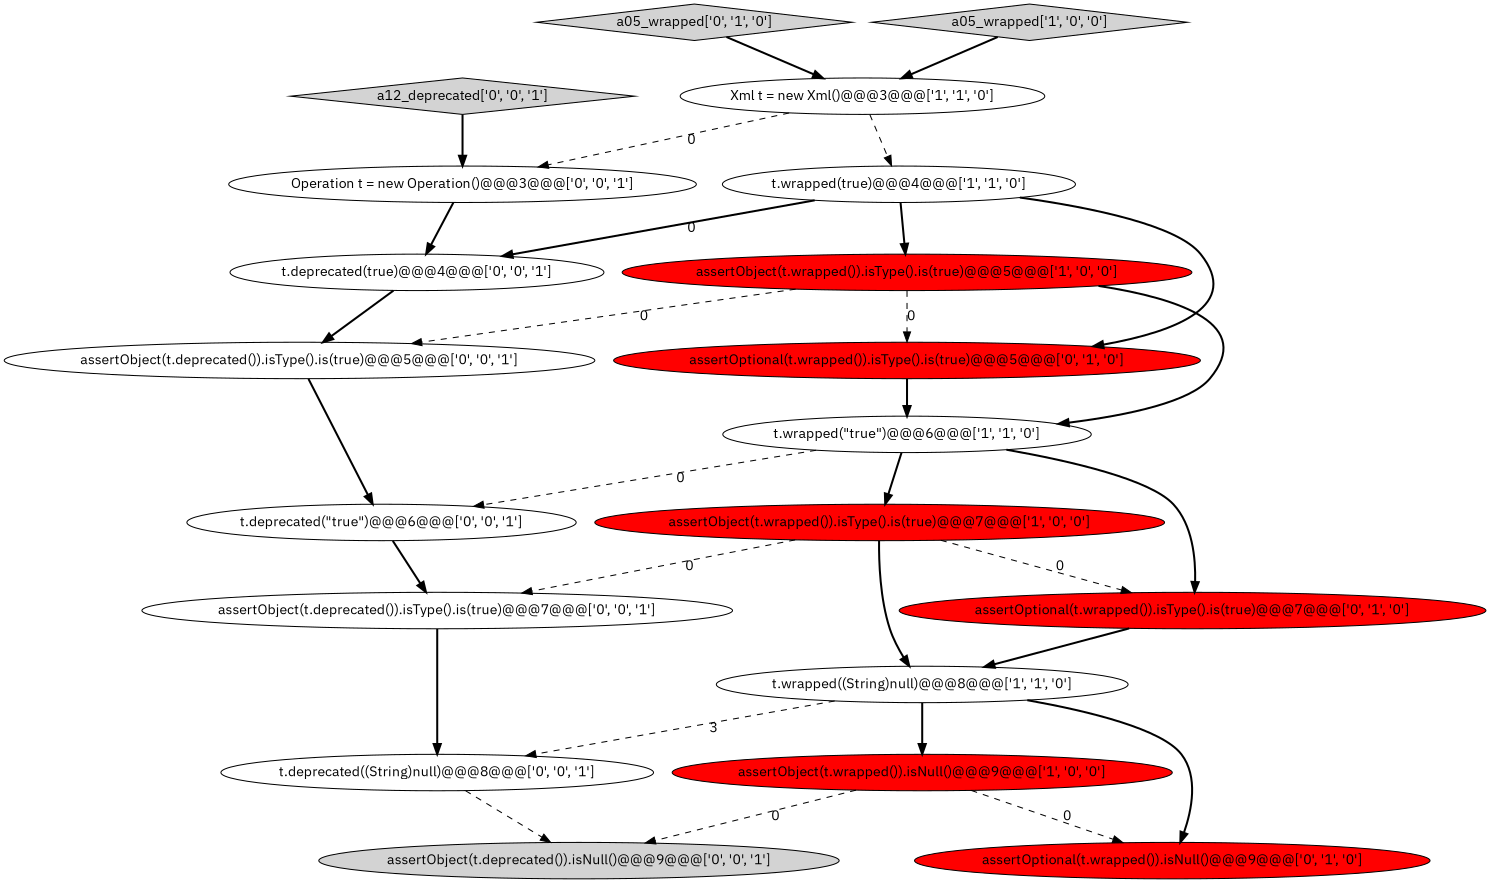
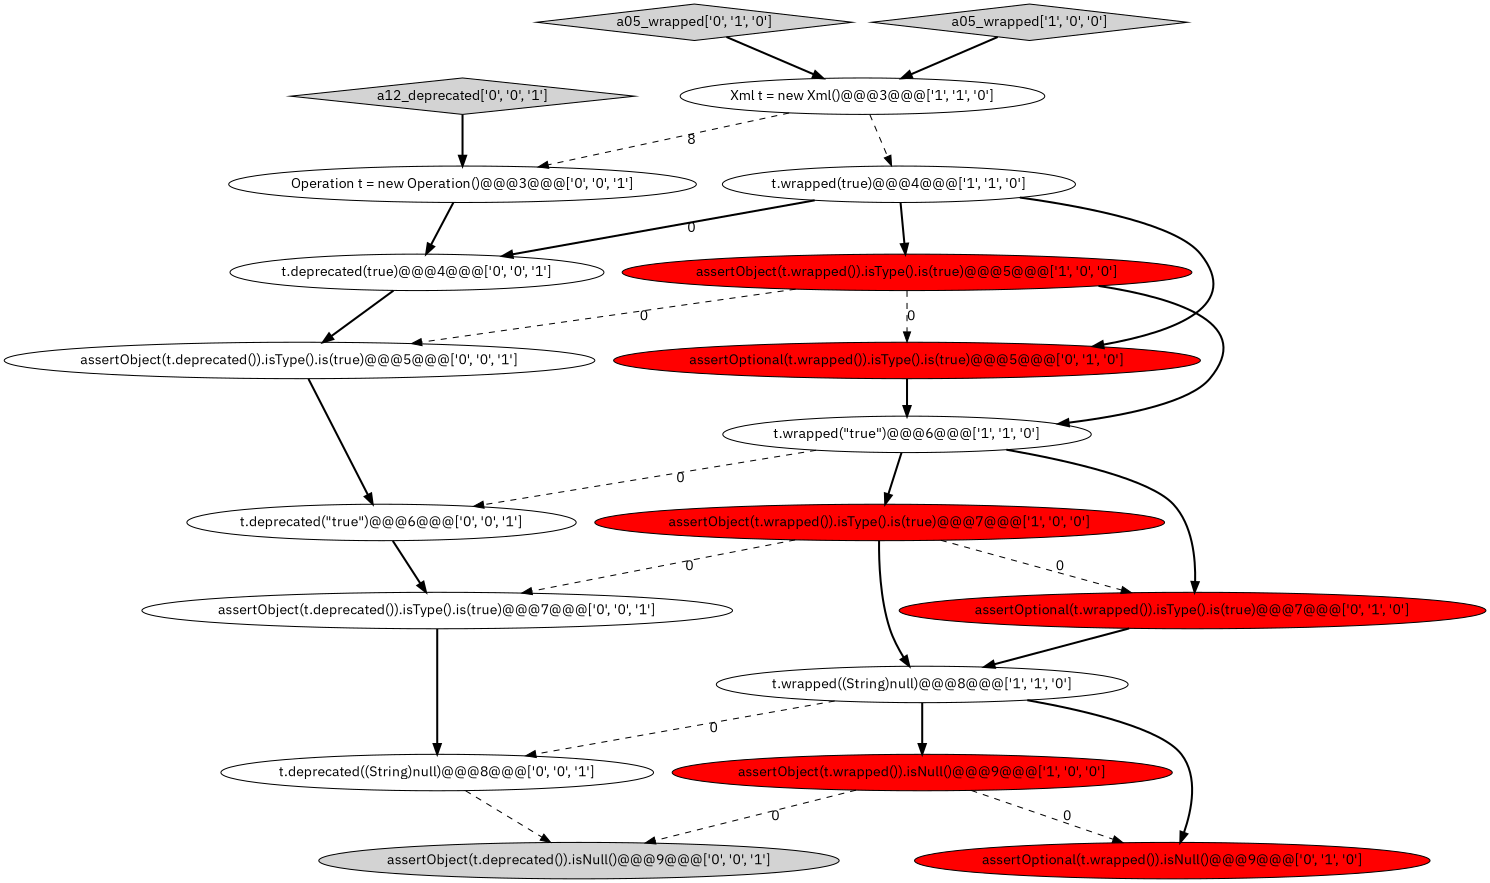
edge "Xml t = new Xml()@@@3@@@['1', '1', '0']" -> "Operation t = new Operation()@@@3@@@['0', '0', '1']": label "0" -> "8"
edge "t.wrapped((String)null)@@@8@@@['1', '1', '0']" -> "t.deprecated((String)null)@@@8@@@['0', '0', '1']": label "3" -> "0"
